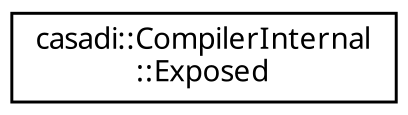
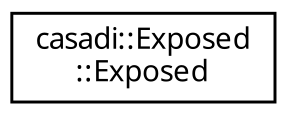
node "casadi::CompilerInternal ::Exposed": label "casadi::CompilerInternal ::Exposed" -> "casadi::Exposed ::Exposed"
